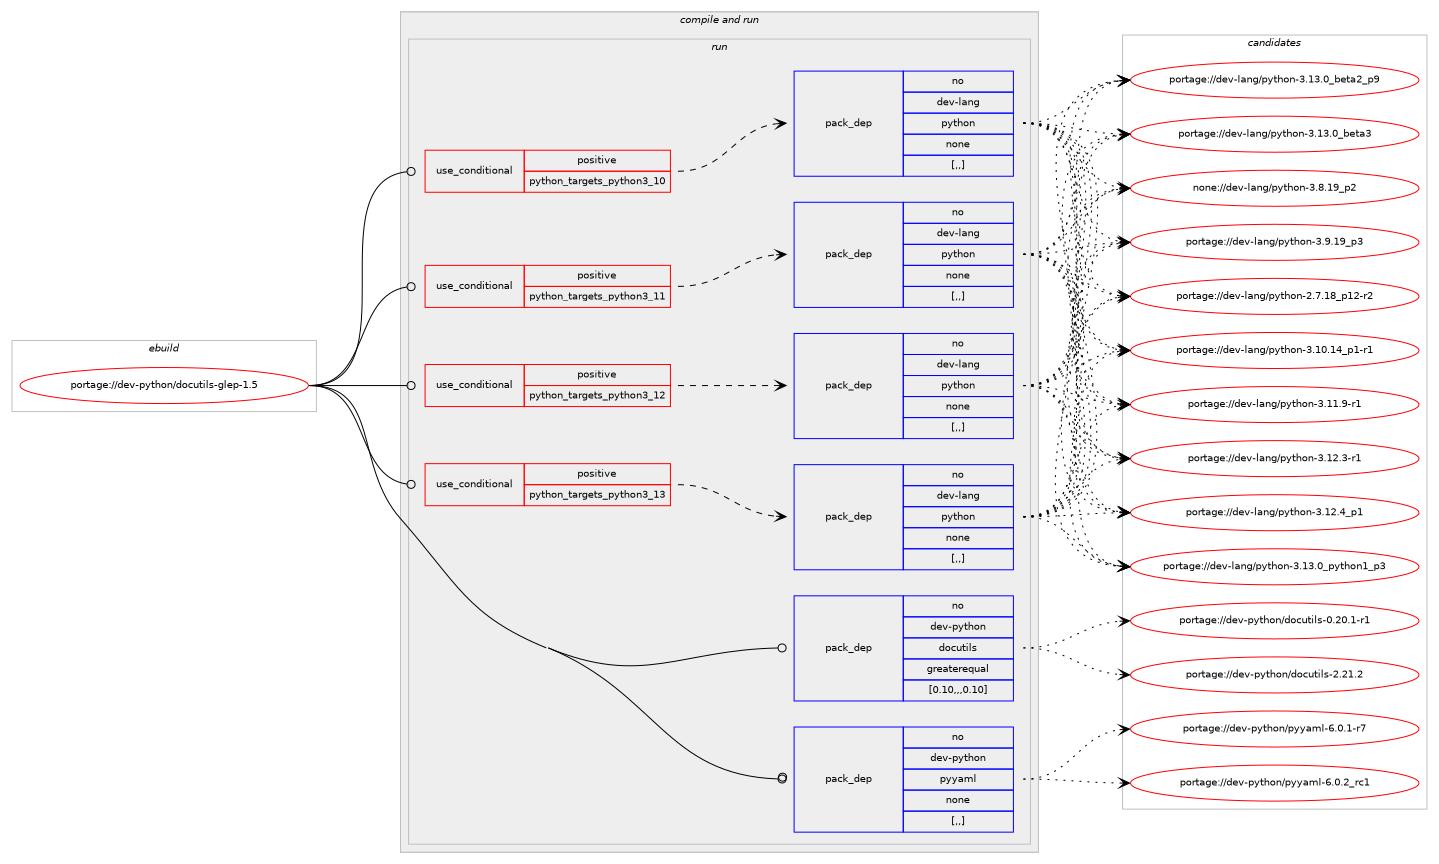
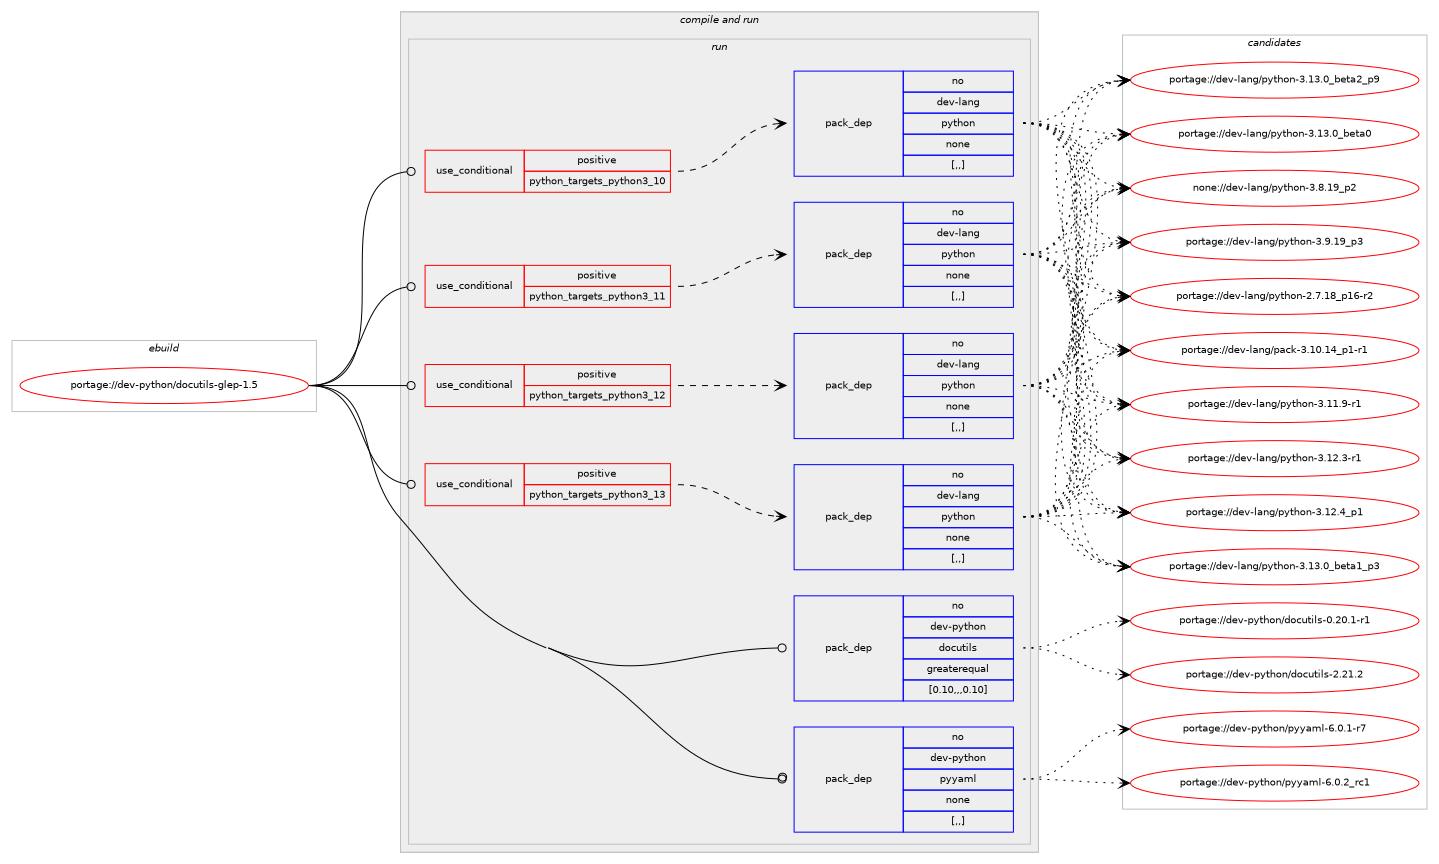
node "portage://dev-lang/python-3.13.0_beta3": label "portage://dev-lang/python-3.13.0_beta3" -> "portage://dev-lang/python-3.13.0_beta0"
node "portage://dev-lang/python-2.7.18_p12-r2": label "portage://dev-lang/python-2.7.18_p12-r2" -> "portage://dev-lang/python-2.7.18_p16-r2"
node "portage://dev-lang/python-3.10.14_p1-r1": label "portage://dev-lang/python-3.10.14_p1-r1" -> "portage://dev-lang/pack-3.10.14_p1-r1"
node "portage://dev-lang/python-3.13.0_python1_p3": label "portage://dev-lang/python-3.13.0_python1_p3" -> "portage://dev-lang/python-3.13.0_beta1_p3"
